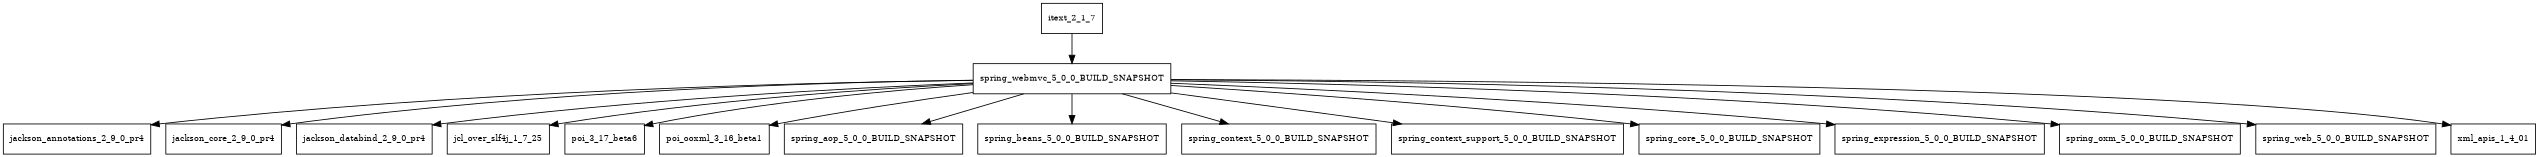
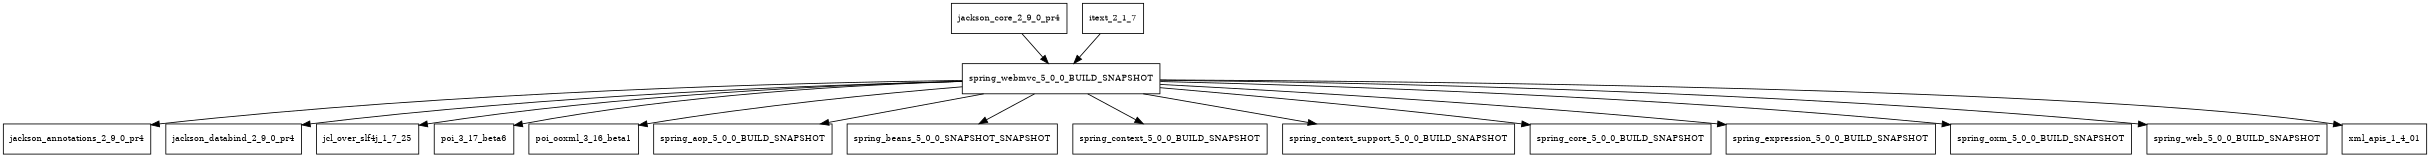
edge "spring_webmvc_5_0_0_BUILD_SNAPSHOT" -> "jackson_core_2_9_0_pr4": reversed
node "spring_beans_5_0_0_BUILD_SNAPSHOT": label "spring_beans_5_0_0_BUILD_SNAPSHOT" -> "spring_beans_5_0_0_SNAPSHOT_SNAPSHOT"
